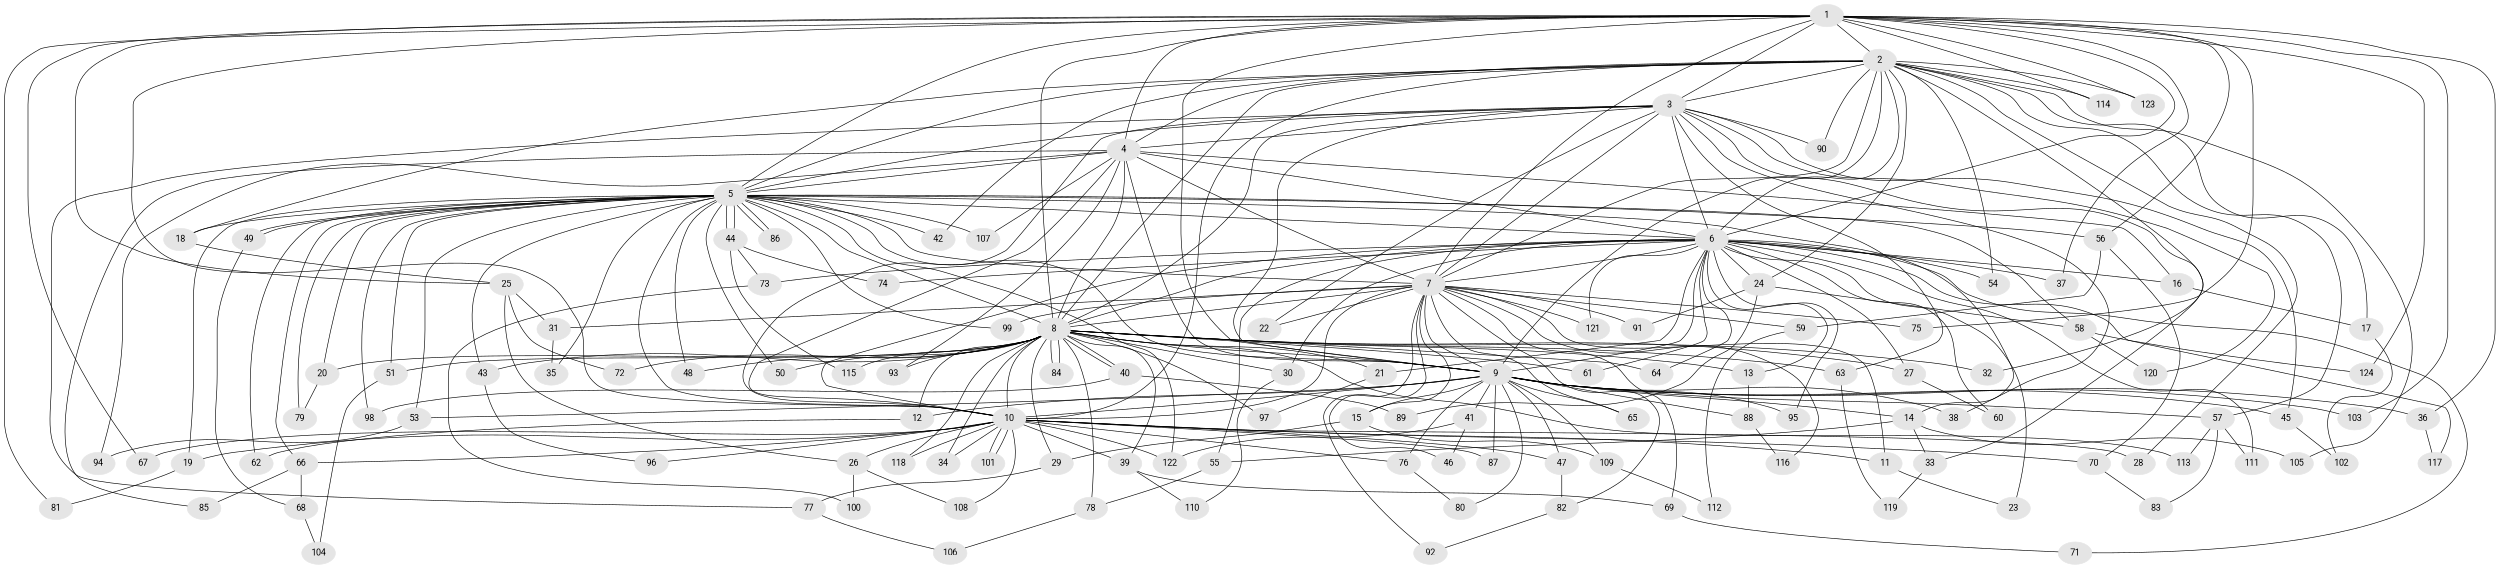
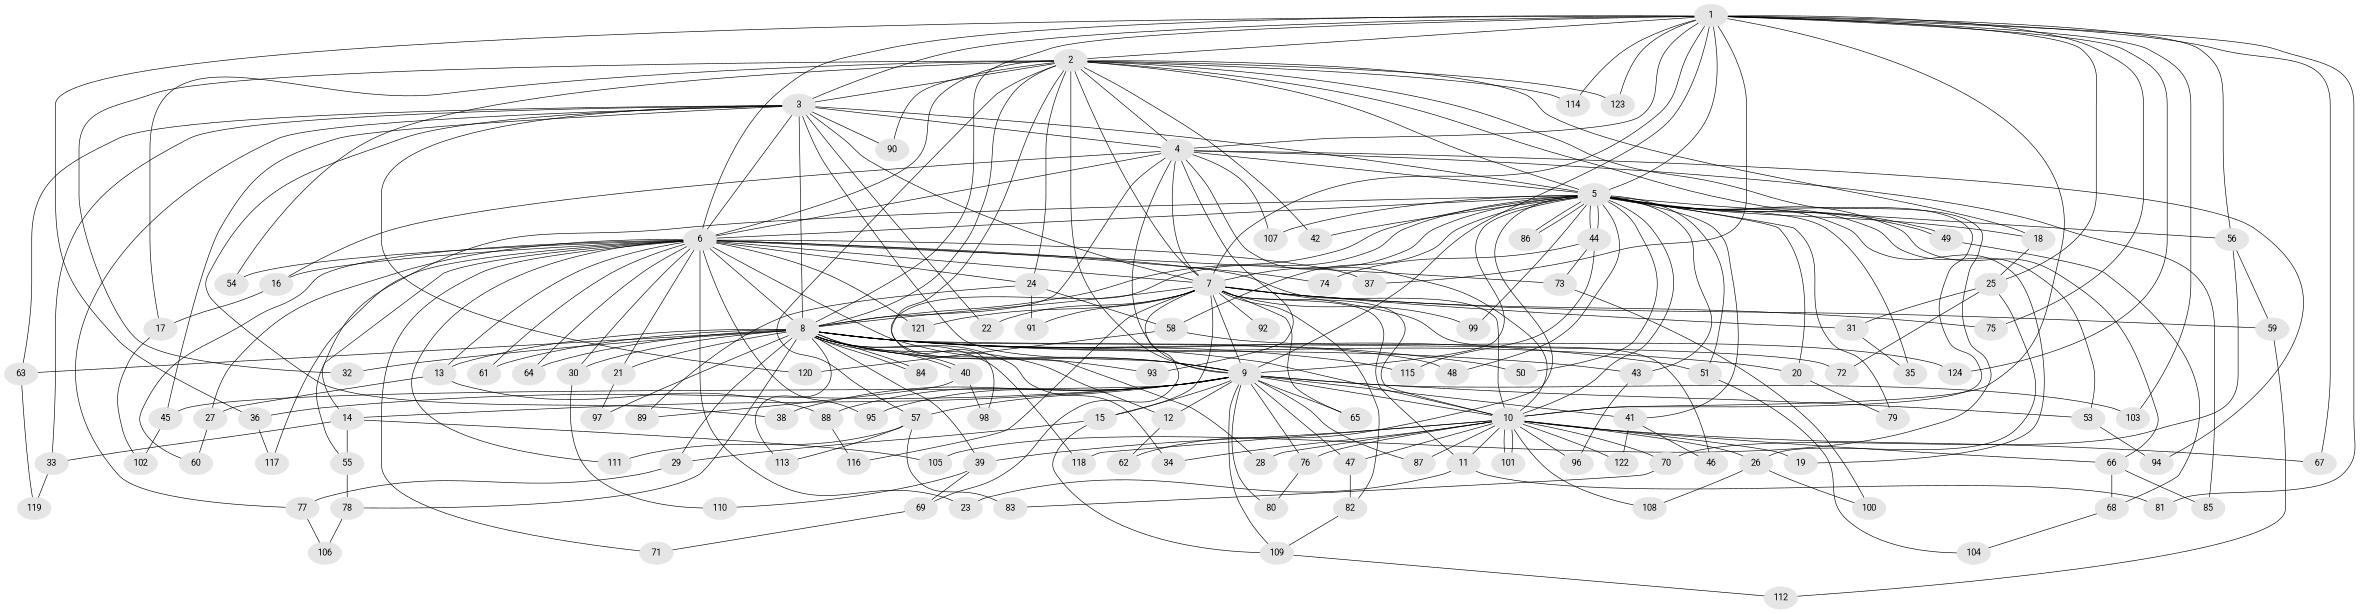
edge "3" -- "10": removed
edge "5" -- "122": now "5" -- "41"
edge "8" -- "27": now "13" -- "27"
edge "19" -- "81": now "11" -- "81"
edge "82" -- "92": now "82" -- "109"
